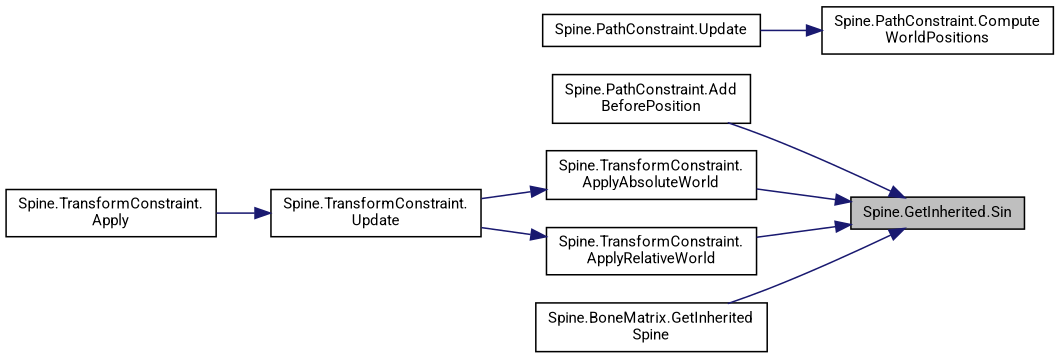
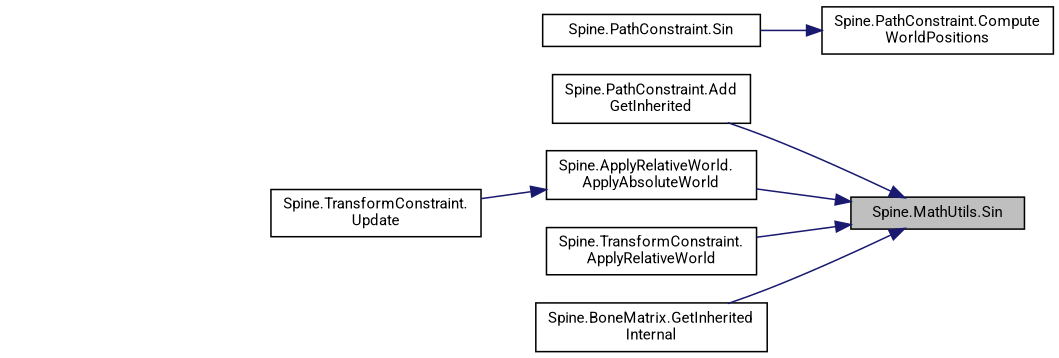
node "Spine.PathConstraint.Update": label "Spine.PathConstraint.Update" -> "Spine.PathConstraint.Sin"
node "Spine.PathConstraint.Add BeforePosition": label "Spine.PathConstraint.Add BeforePosition" -> "Spine.PathConstraint.Add GetInherited"
node "Spine.TransformConstraint. ApplyAbsoluteWorld": label "Spine.TransformConstraint. ApplyAbsoluteWorld" -> "Spine.ApplyRelativeWorld. ApplyAbsoluteWorld"
node "Spine.TransformConstraint. Apply": removed
node "Spine.GetInherited.Sin": label "Spine.GetInherited.Sin" -> "Spine.MathUtils.Sin"
edge "Spine.TransformConstraint. Update" -> "Spine.TransformConstraint. ApplyRelativeWorld": removed
node "Spine.BoneMatrix.GetInherited Spine": label "Spine.BoneMatrix.GetInherited Spine" -> "Spine.BoneMatrix.GetInherited Internal"
